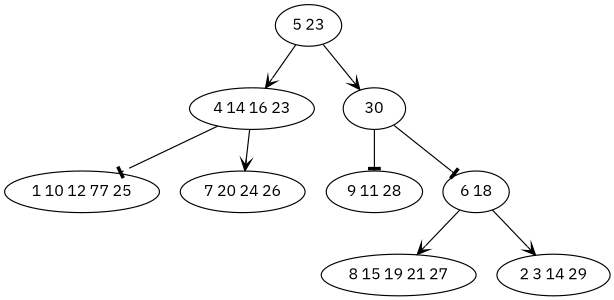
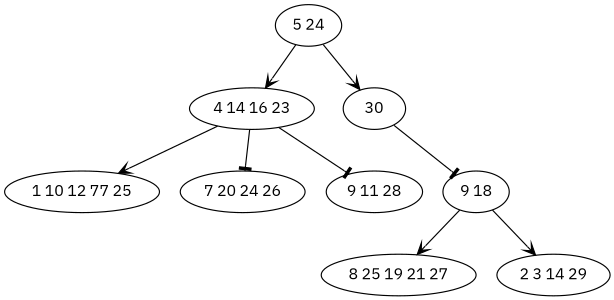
node "5 23": label "5 23" -> "5 24"
edge "4 14 16 23" -> "1 10 12 77 25": arrowhead tee -> vee
edge "4 14 16 23" -> "7 20 24 26": arrowhead vee -> tee
edge "30" -> "9 11 28": now "4 14 16 23" -> "9 11 28"
node "6 18": label "6 18" -> "9 18"
node "8 15 19 21 27": label "8 15 19 21 27" -> "8 25 19 21 27"
